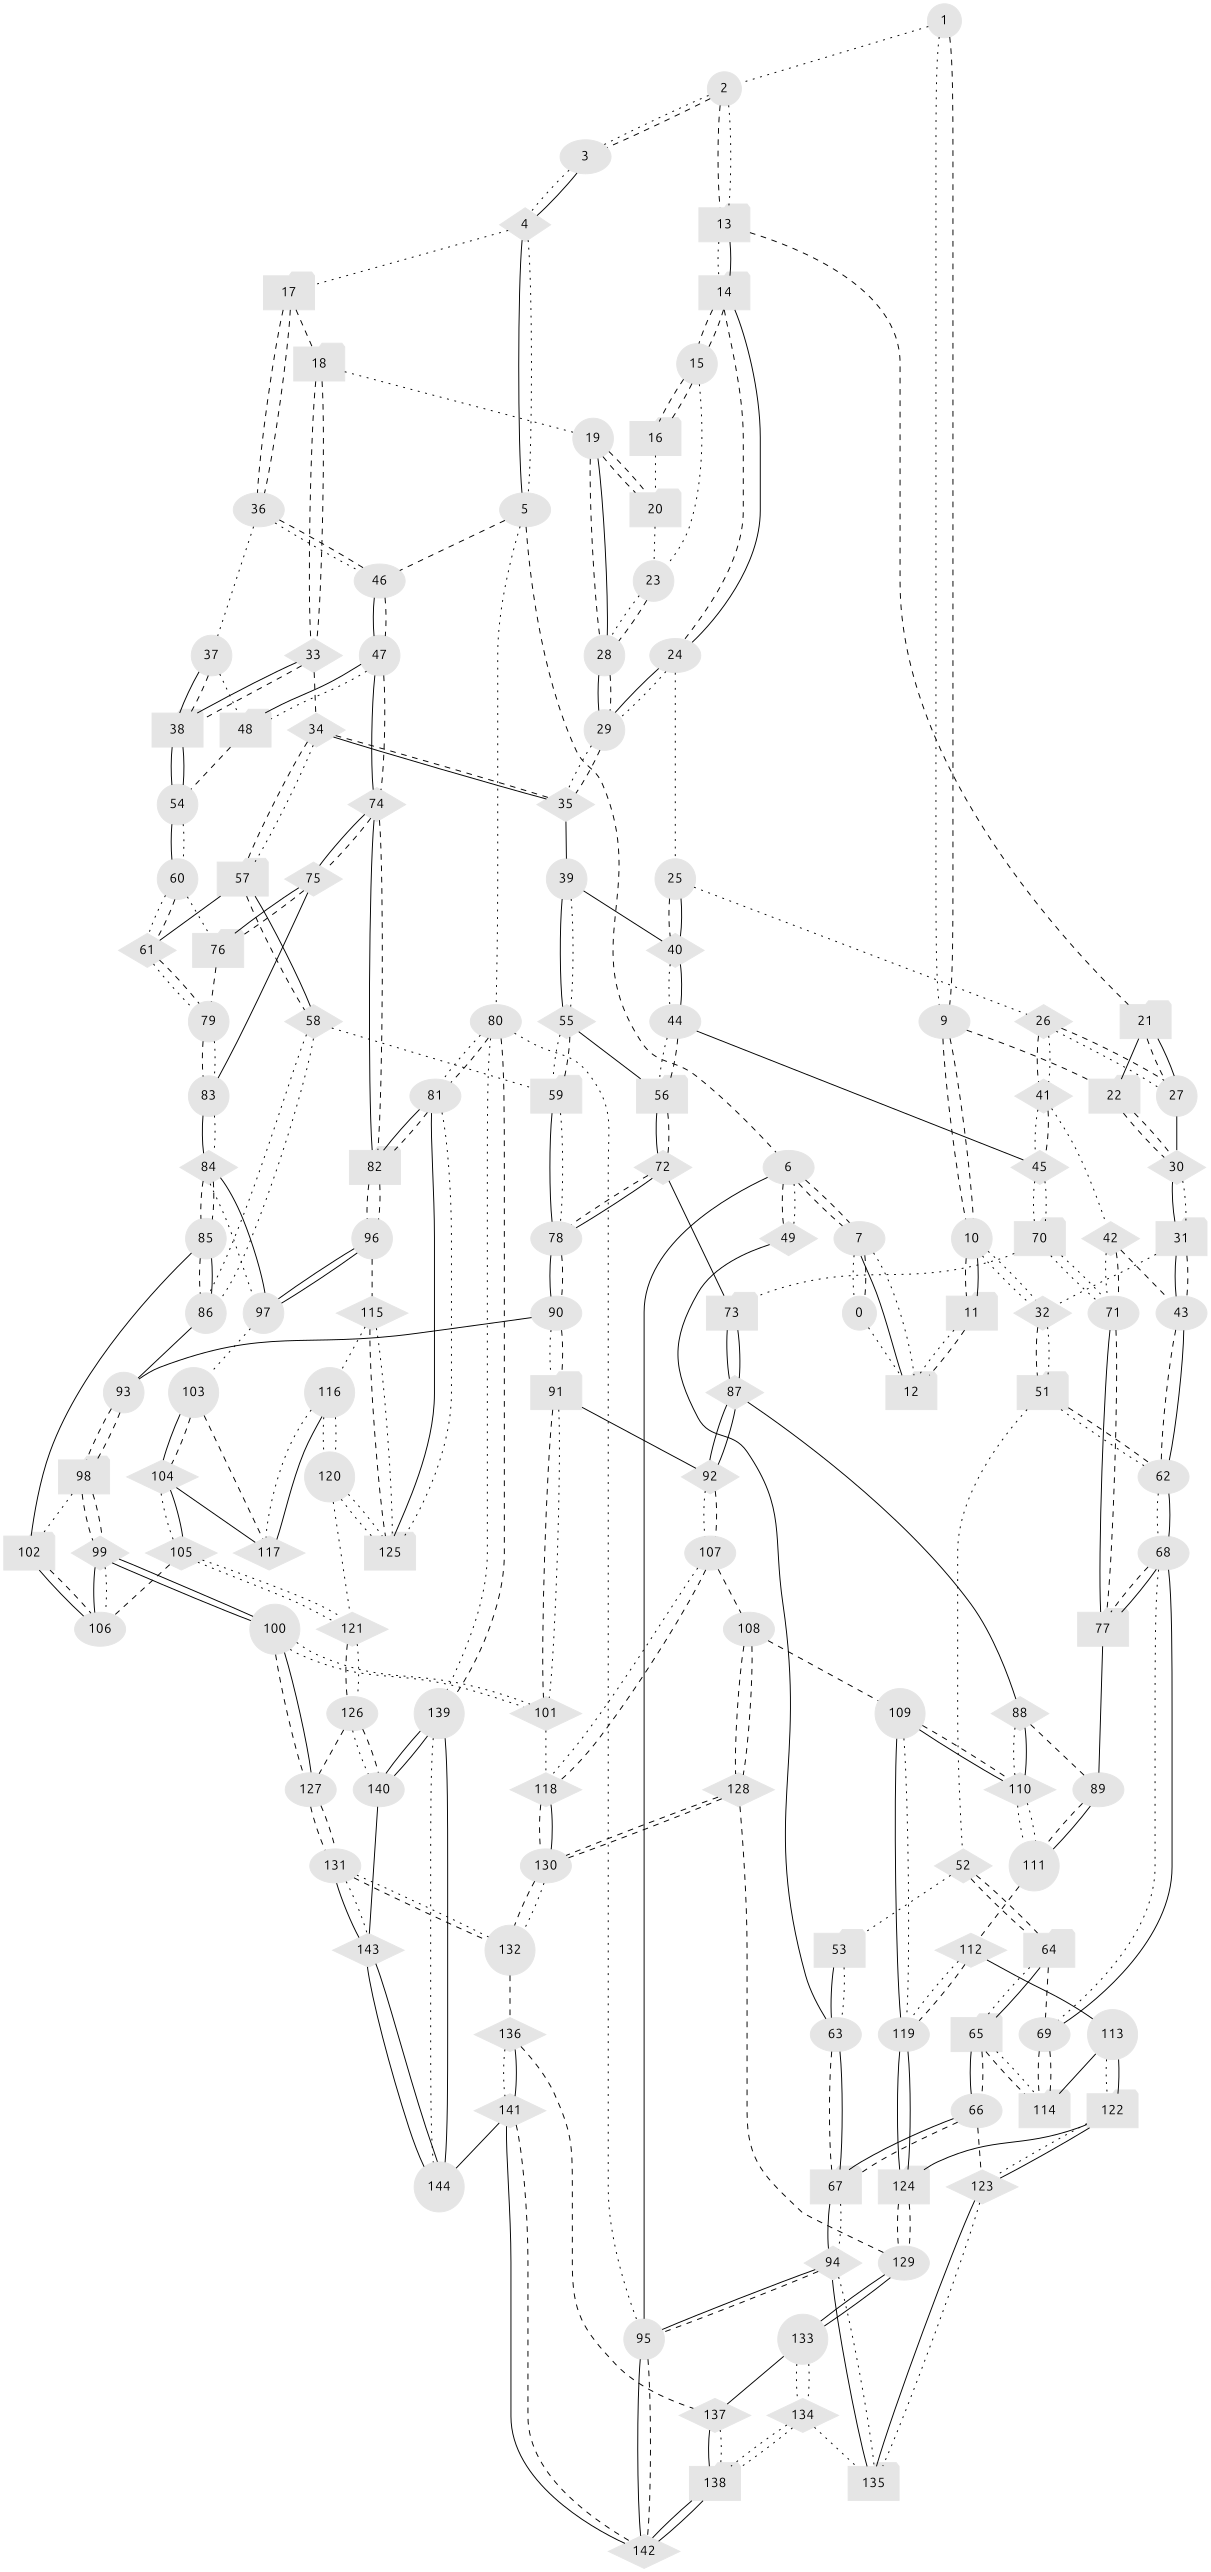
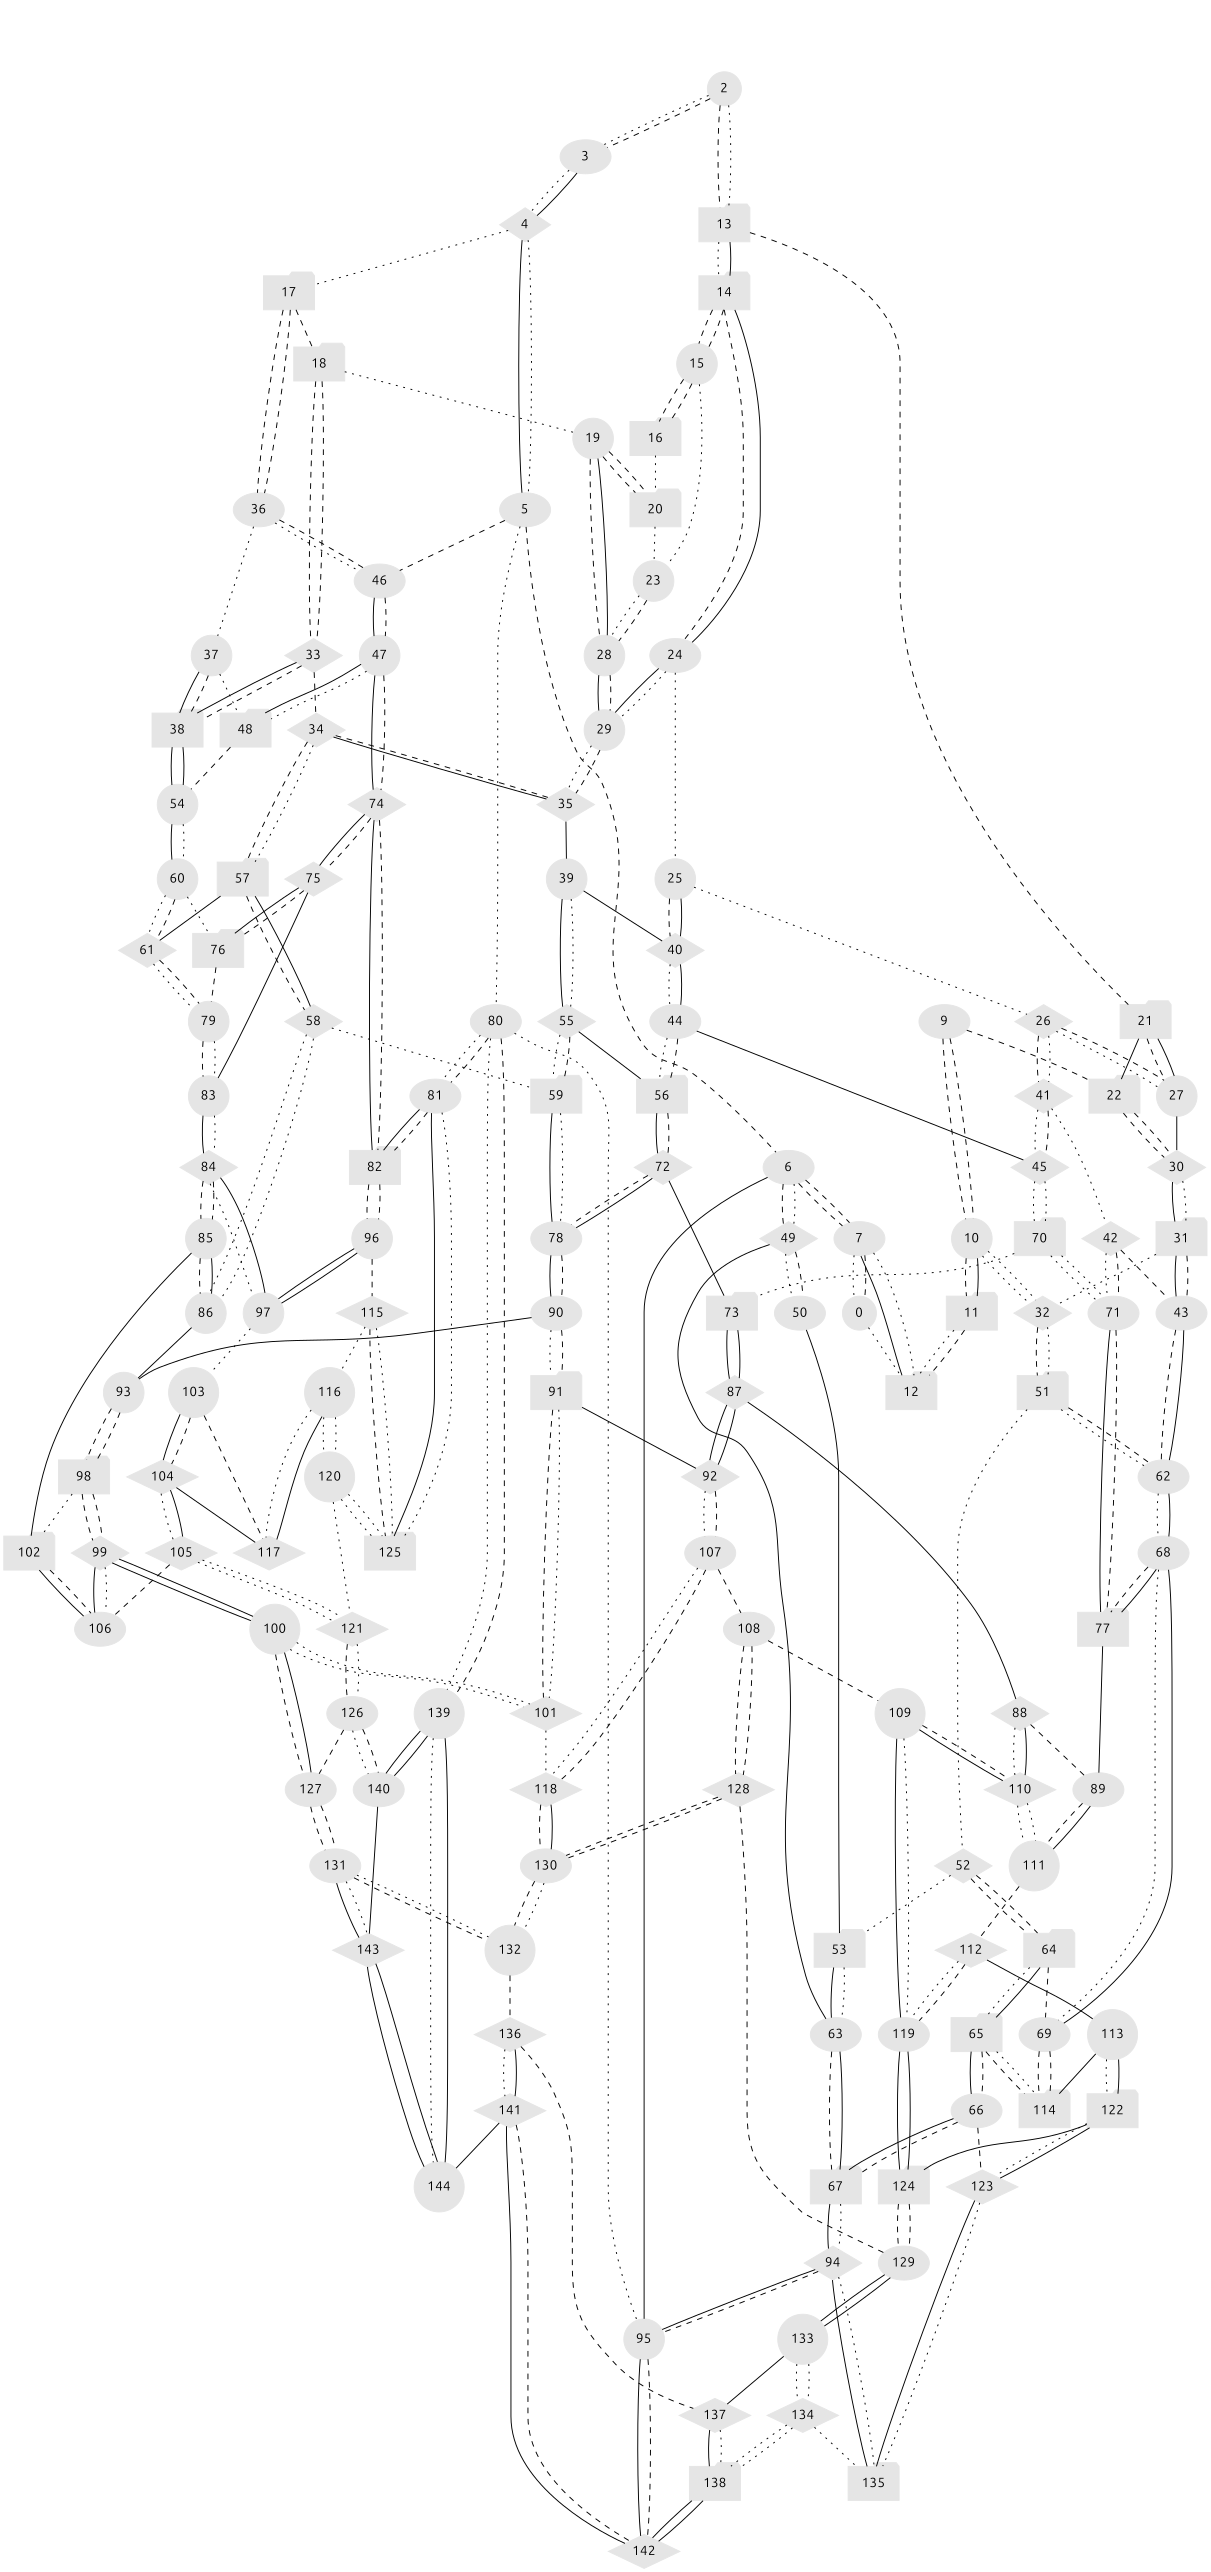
node "1": removed
node "50": added
